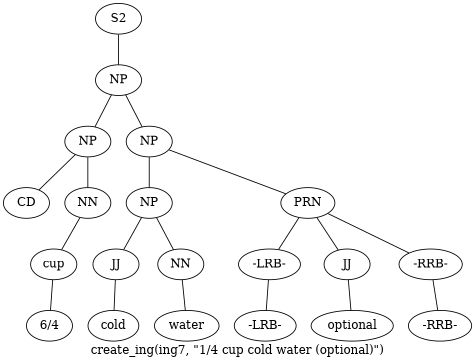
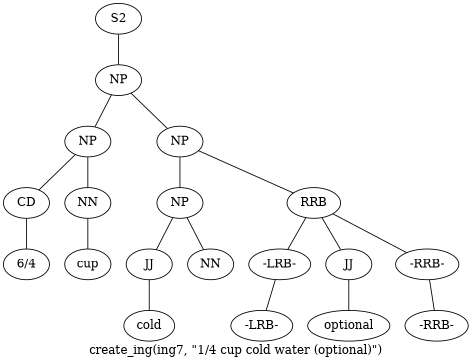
node "PRN": label "PRN" -> "RRB"
edge "cup" -- "6/4": now "CD" -- "6/4"
node "water": removed
